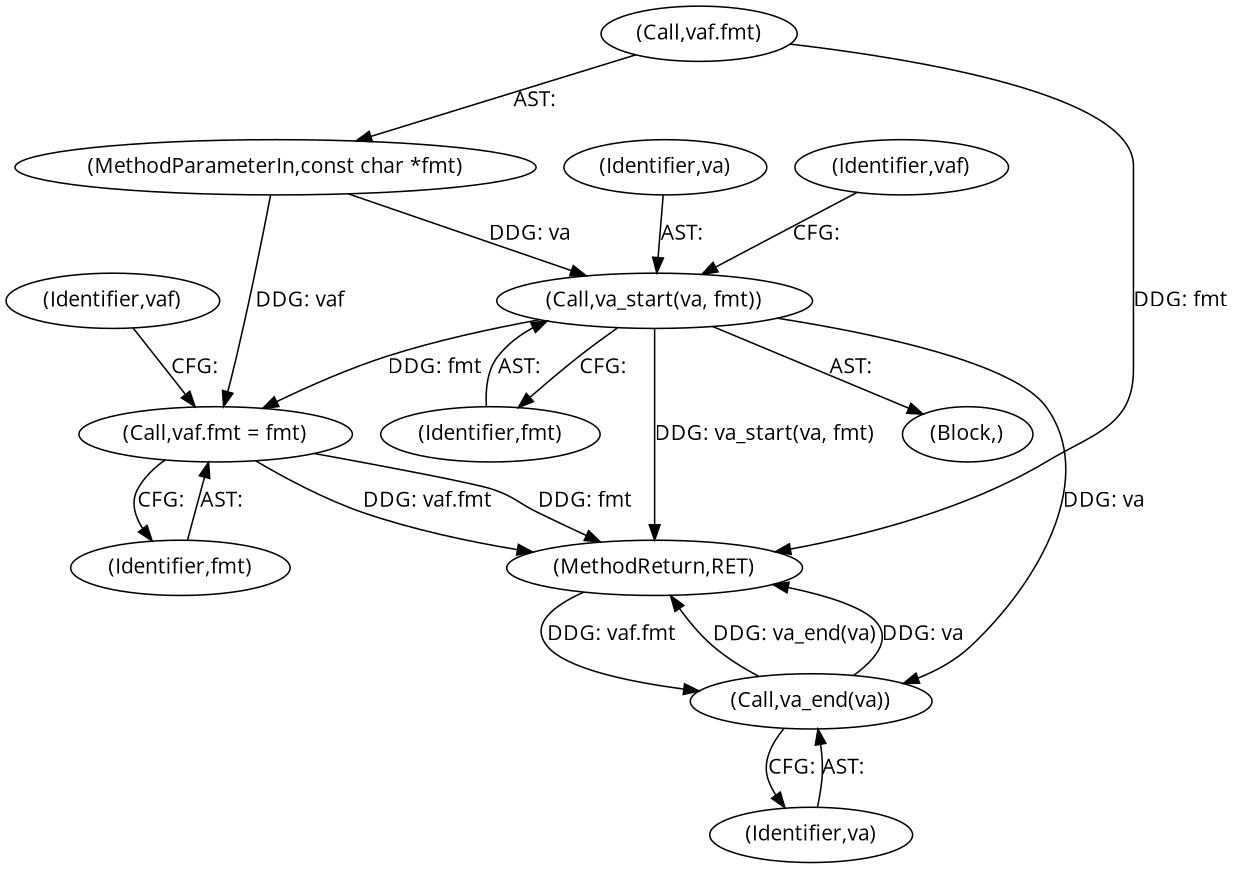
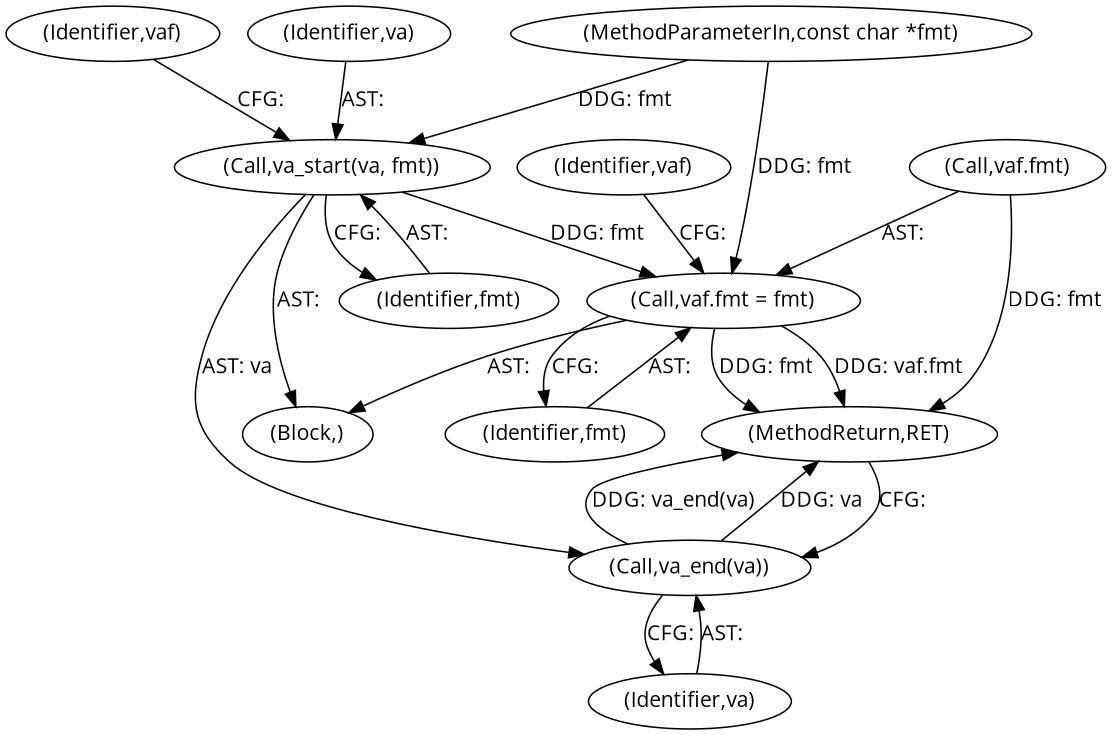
edge "(Call,vaf.fmt)" -> "(MethodParameterIn,const char *fmt)": now "(Call,vaf.fmt)" -> "(Call,vaf.fmt = fmt)"
edge "(MethodParameterIn,const char *fmt)" -> "(Call,va_start(va, fmt))": label "DDG: va" -> "DDG: fmt"
edge "(MethodParameterIn,const char *fmt)" -> "(Call,vaf.fmt = fmt)": label "DDG: vaf" -> "DDG: fmt"
edge "(Call,vaf.fmt = fmt)" -> "(Block,)": added, label "AST:"
edge "(Call,va_start(va, fmt))" -> "(MethodReturn,RET)": removed, label "DDG: va_start(va, fmt)"
edge "(Call,va_start(va, fmt))" -> "(Call,va_end(va))": label "DDG: va" -> "AST: va"
edge "(MethodReturn,RET)" -> "(Call,va_end(va))": label "DDG: vaf.fmt" -> "CFG: "
